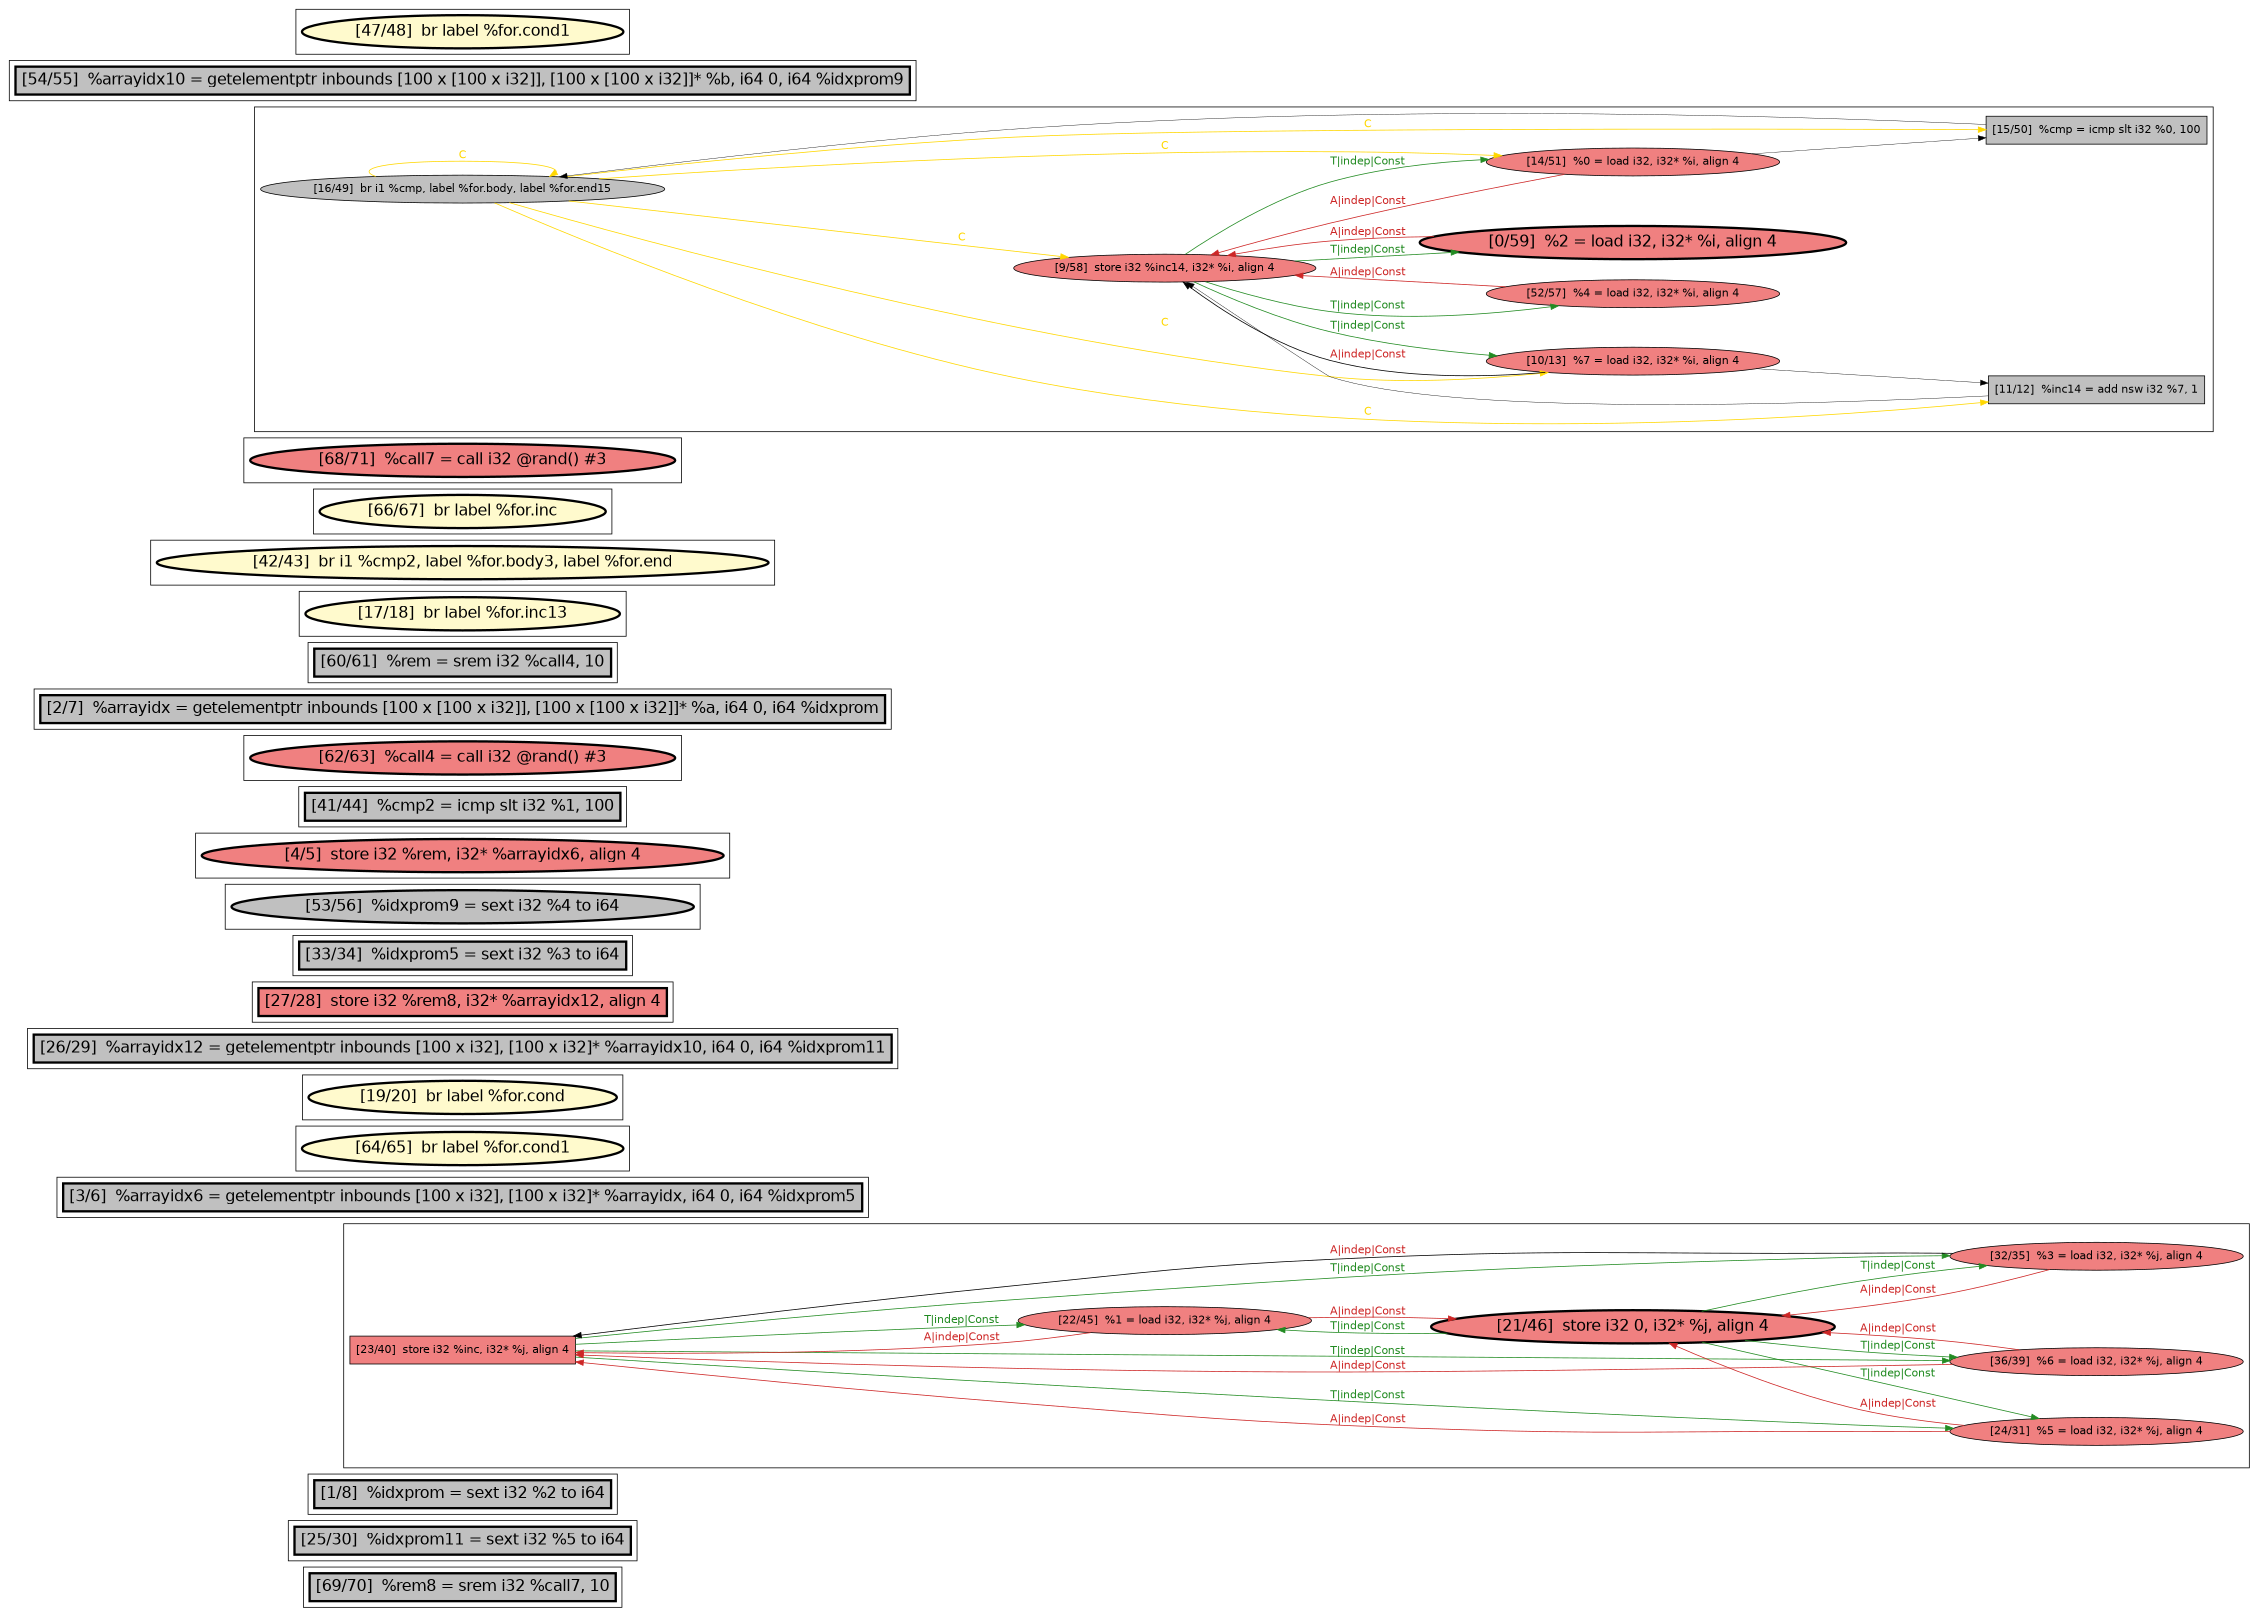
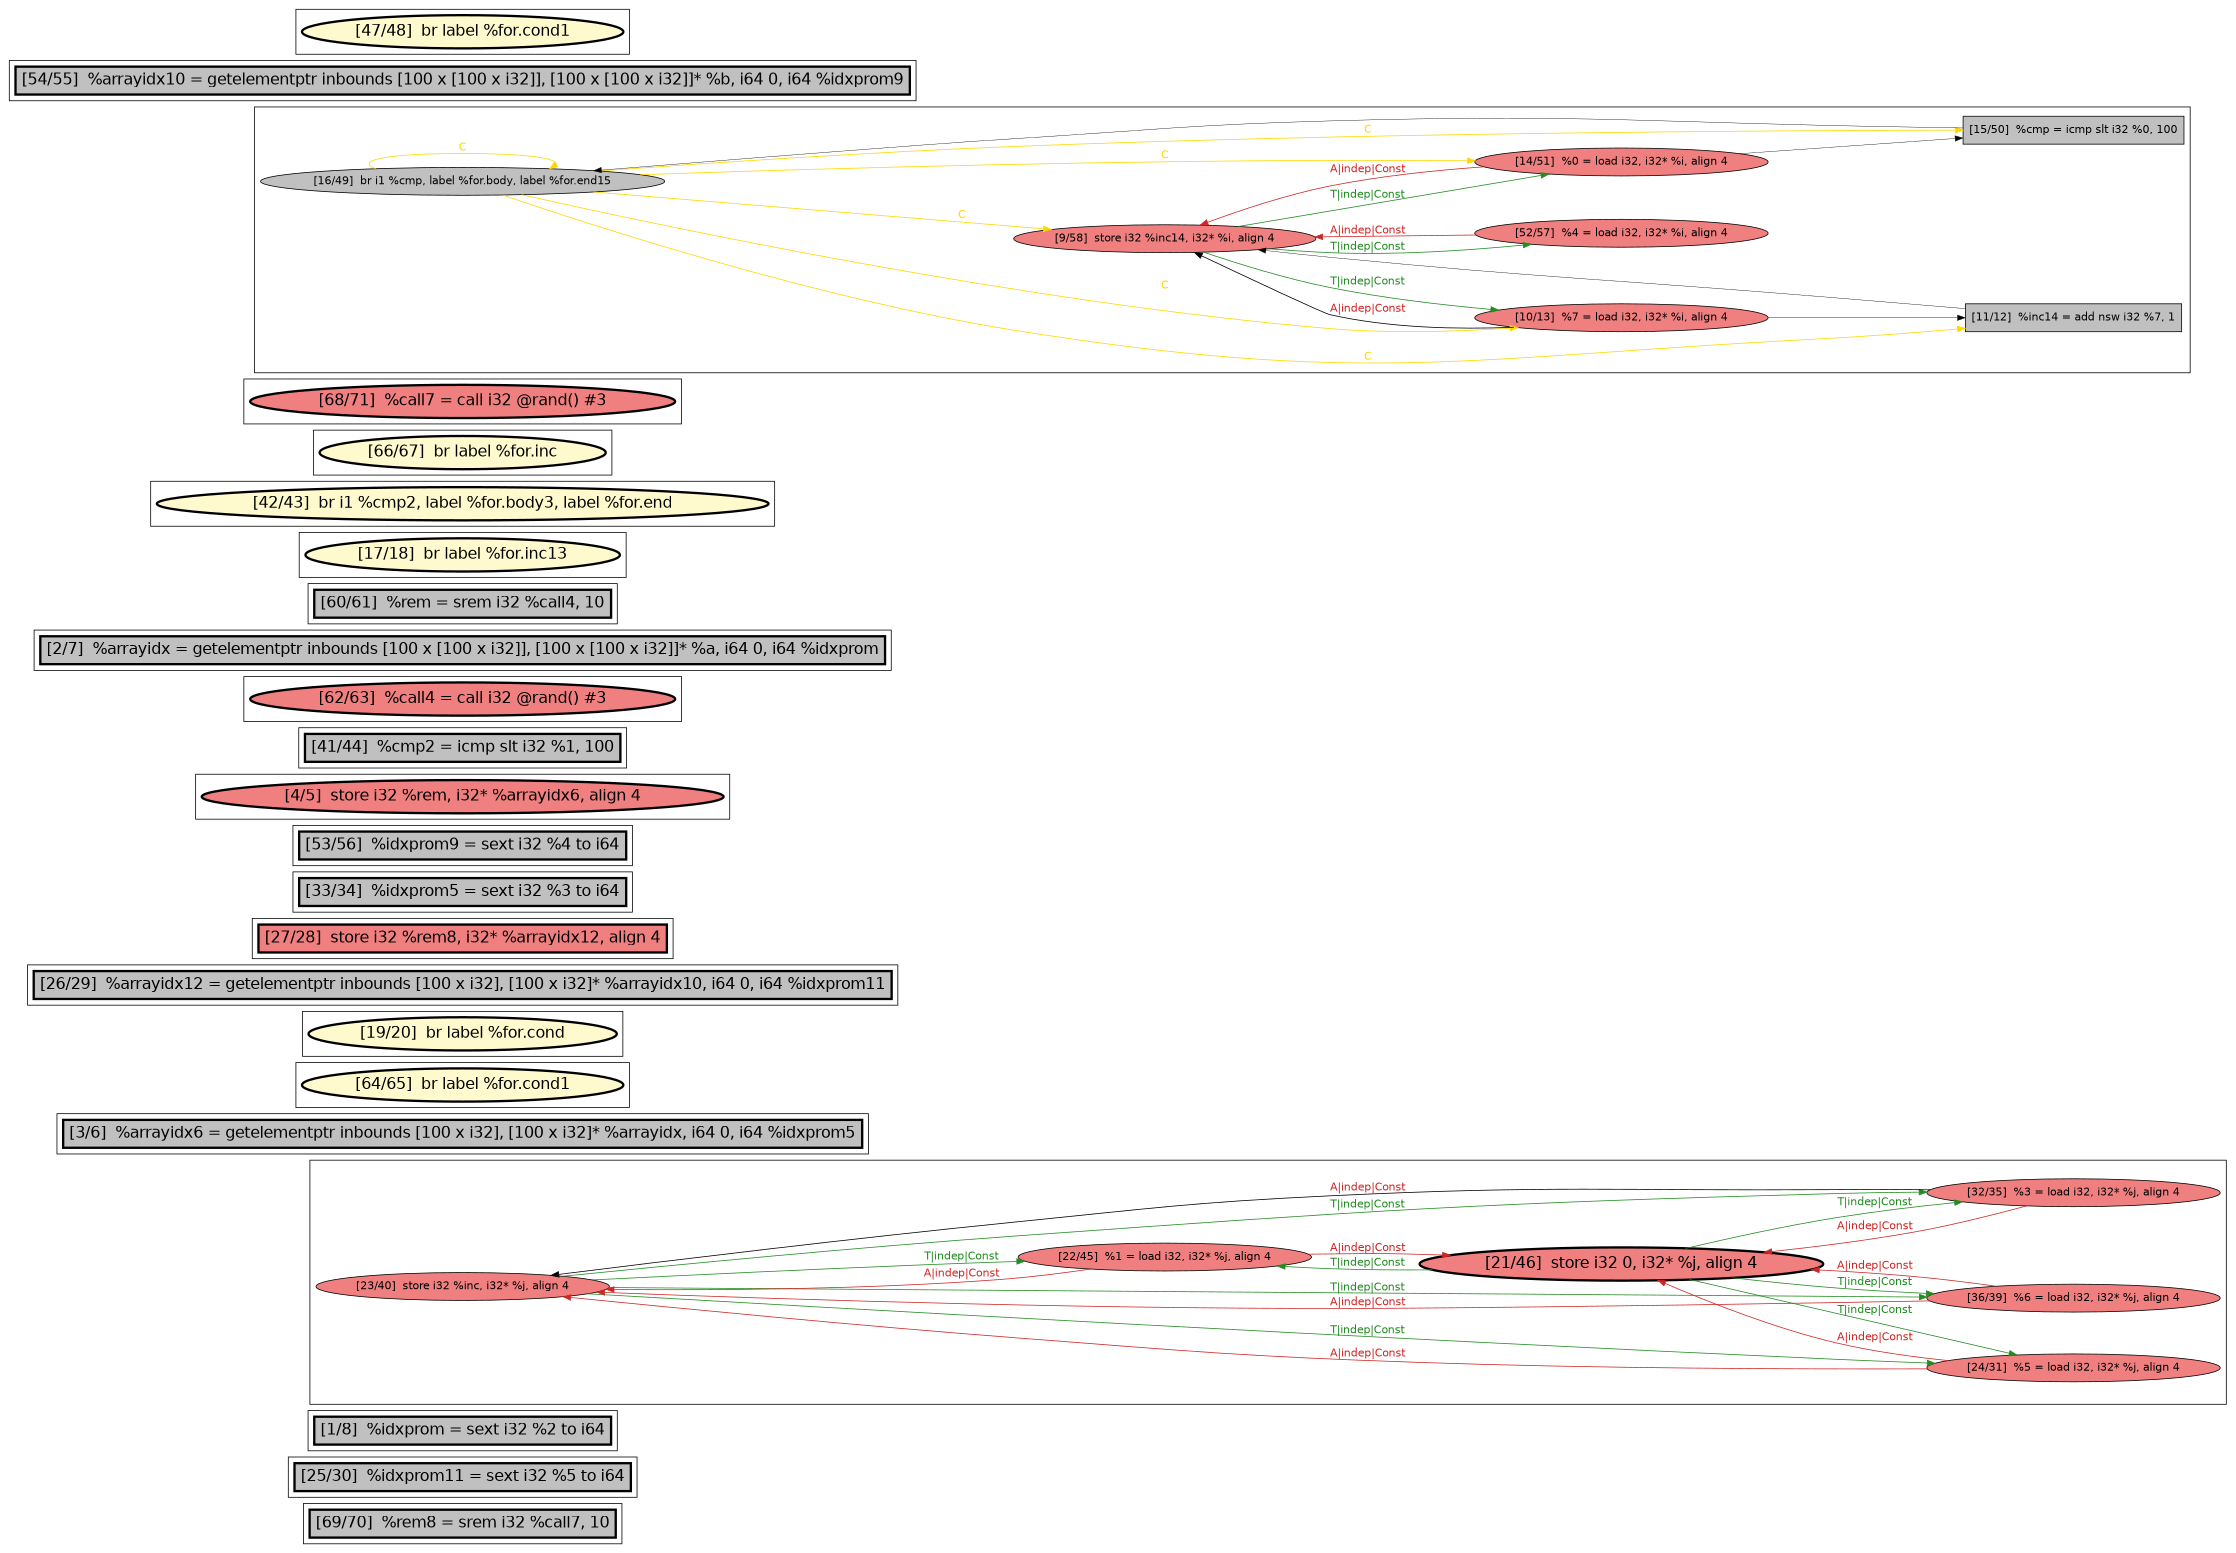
node "[0/59]  %2 = load i32, i32* %i, align 4": removed
node "[53/56]  %idxprom9 = sext i32 %4 to i64": shape ellipse -> box
node "[23/40]  store i32 %inc, i32* %j, align 4": shape box -> ellipse
